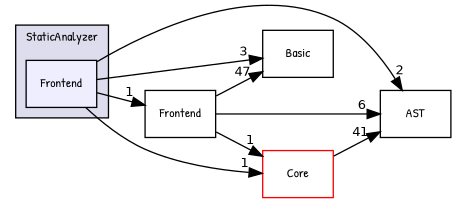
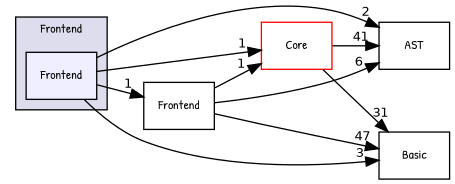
cluster "StaticAnalyzer": label "StaticAnalyzer" -> "Frontend"
edge "Core" -> "Basic": added
